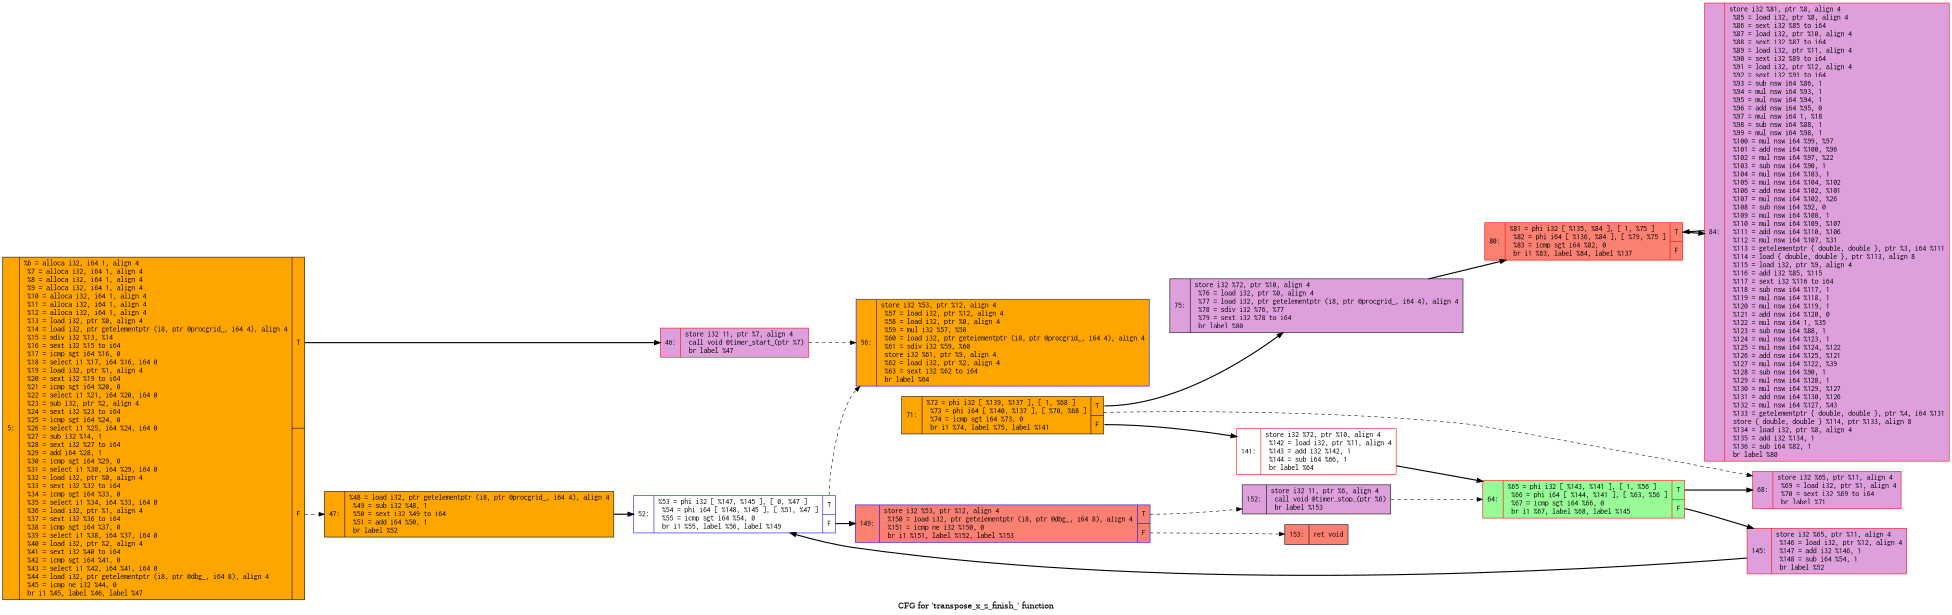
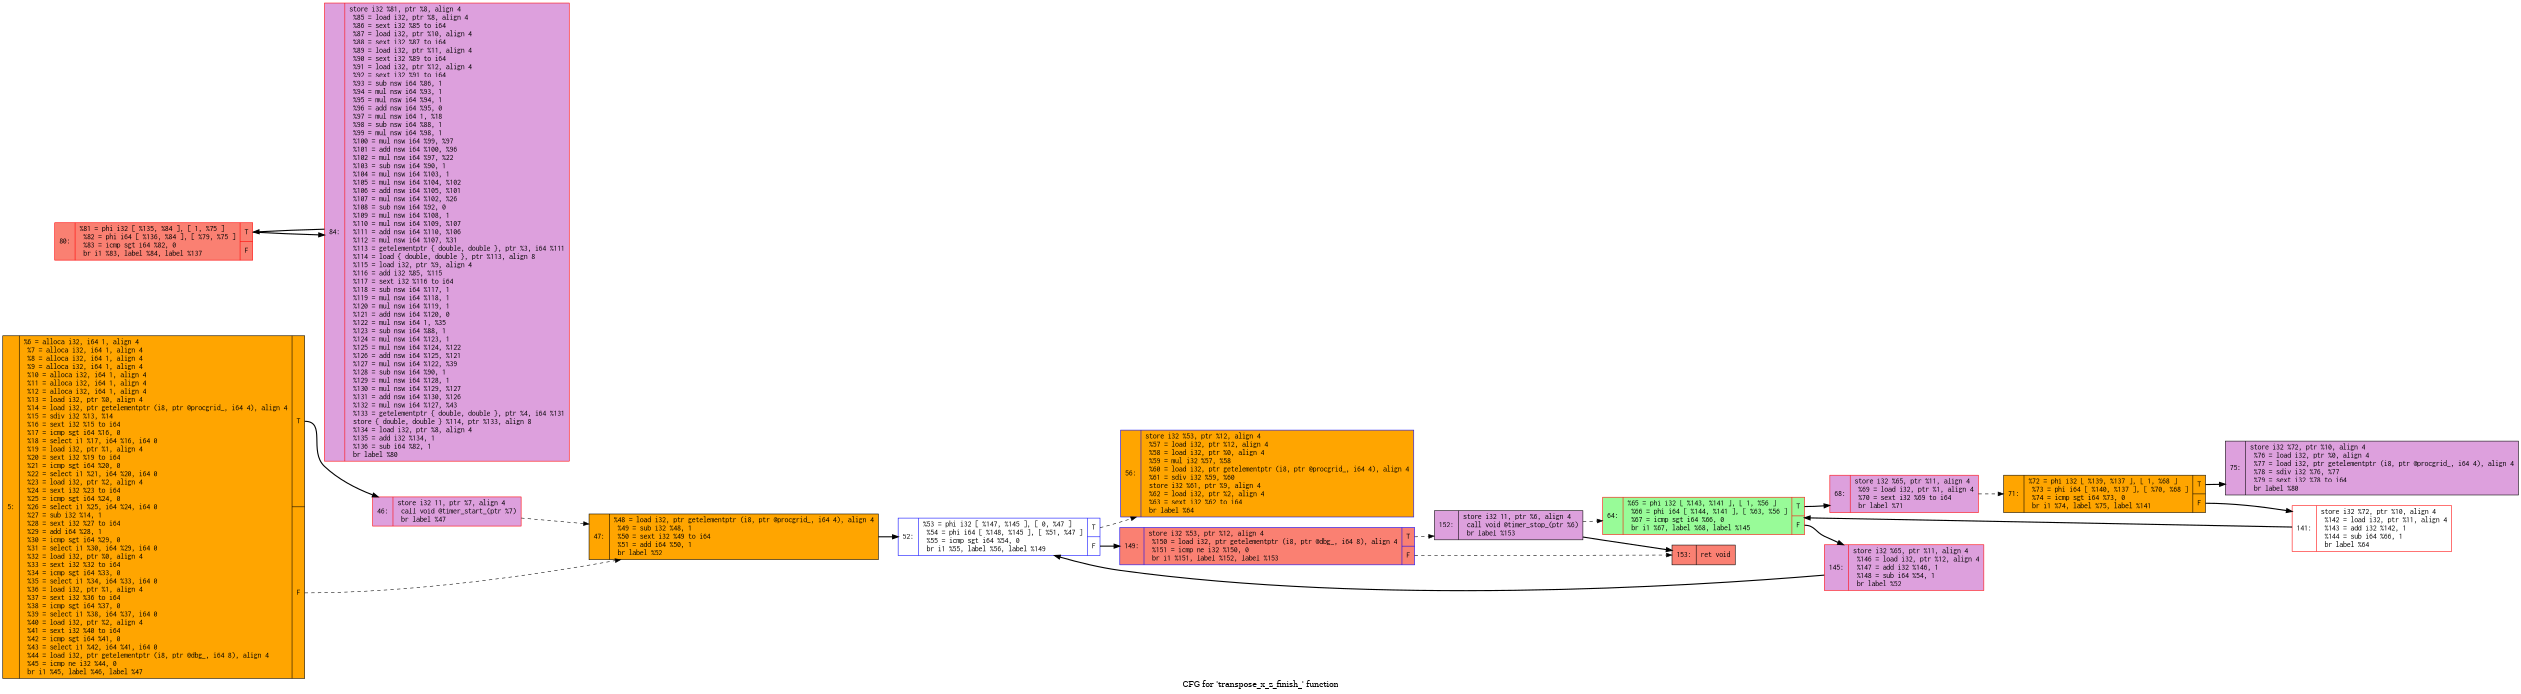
node "84:": text "%106 = add nsw i64 %102, %101" -> "%106 = add nsw i64 %105, %101"
edge "75:" -> "80:": removed
edge "46:" -> "56:": now "46:" -> "47:"
node "5:": text "%23 = sub i32, ptr %2, align 4" -> "%23 = load i32, ptr %2, align 4"
edge "71:" -> "68:": reversed
edge "152:" -> "153:": added
